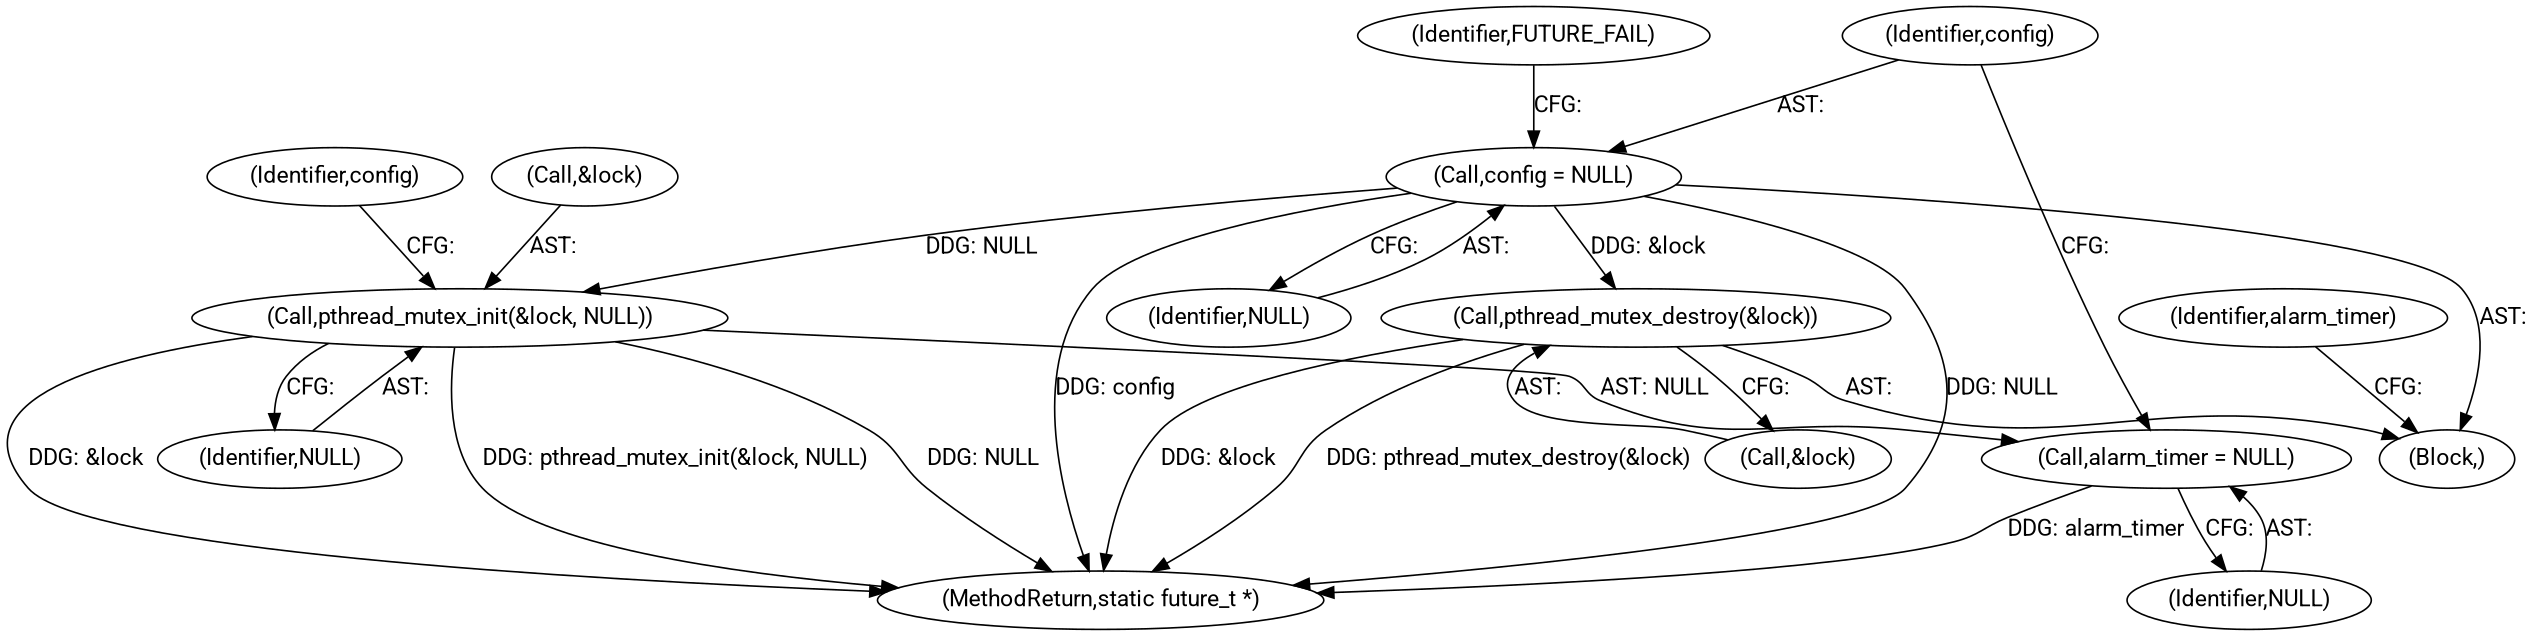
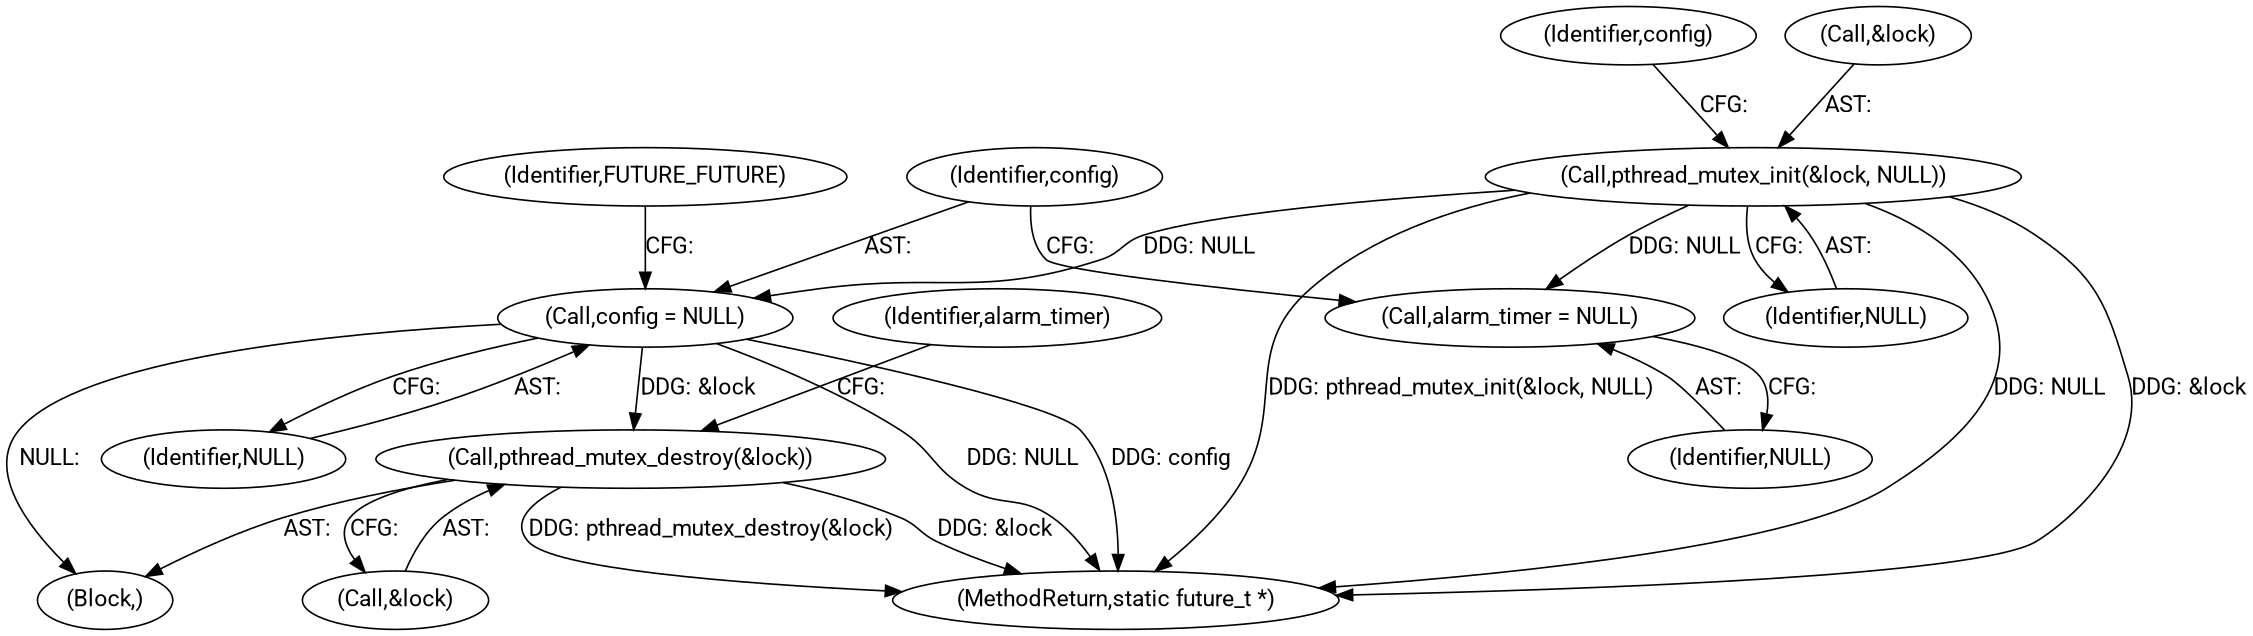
node "(Identifier,FUTURE_FAIL)": label "(Identifier,FUTURE_FAIL)" -> "(Identifier,FUTURE_FUTURE)"
edge "(Call,config = NULL)" -> "(Call,pthread_mutex_init(&lock, NULL))": reversed
edge "(Call,config = NULL)" -> "(Block,)": label "AST: " -> "NULL: "
edge "(Identifier,alarm_timer)" -> "(Block,)": now "(Identifier,alarm_timer)" -> "(Call,pthread_mutex_destroy(&lock))"
edge "(Call,pthread_mutex_init(&lock, NULL))" -> "(Call,alarm_timer = NULL)": label "AST: NULL" -> "DDG: NULL"
edge "(Call,alarm_timer = NULL)" -> "(MethodReturn,static future_t *)": removed, label "DDG: alarm_timer"
